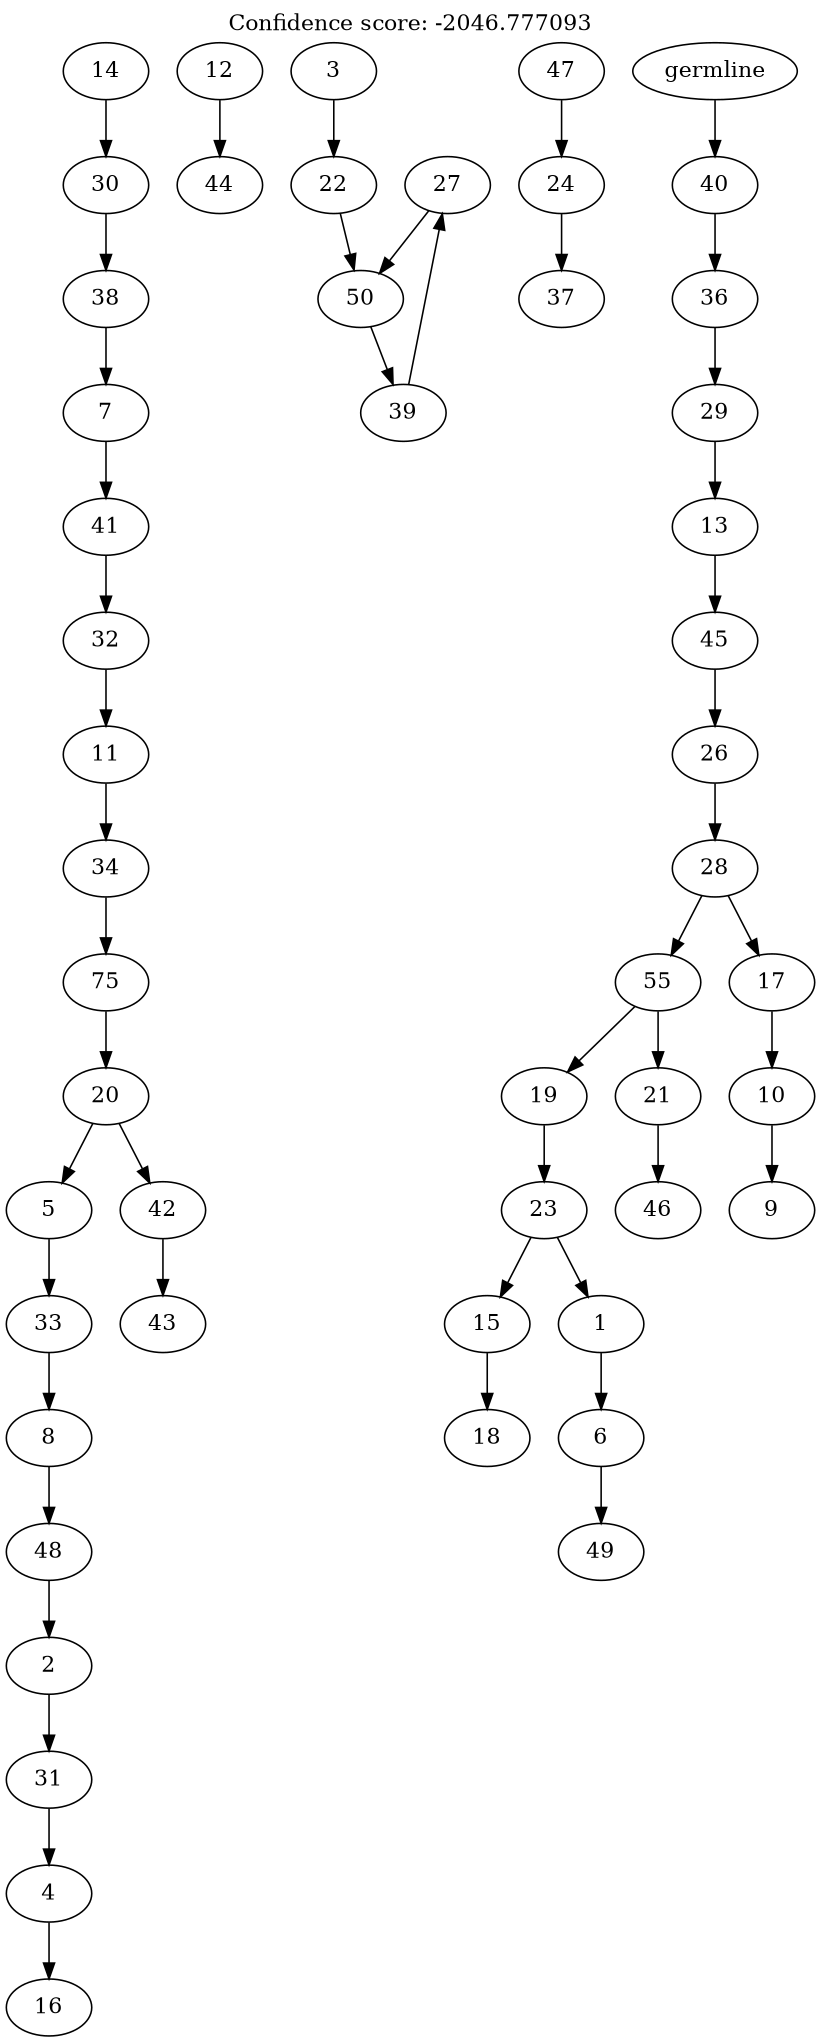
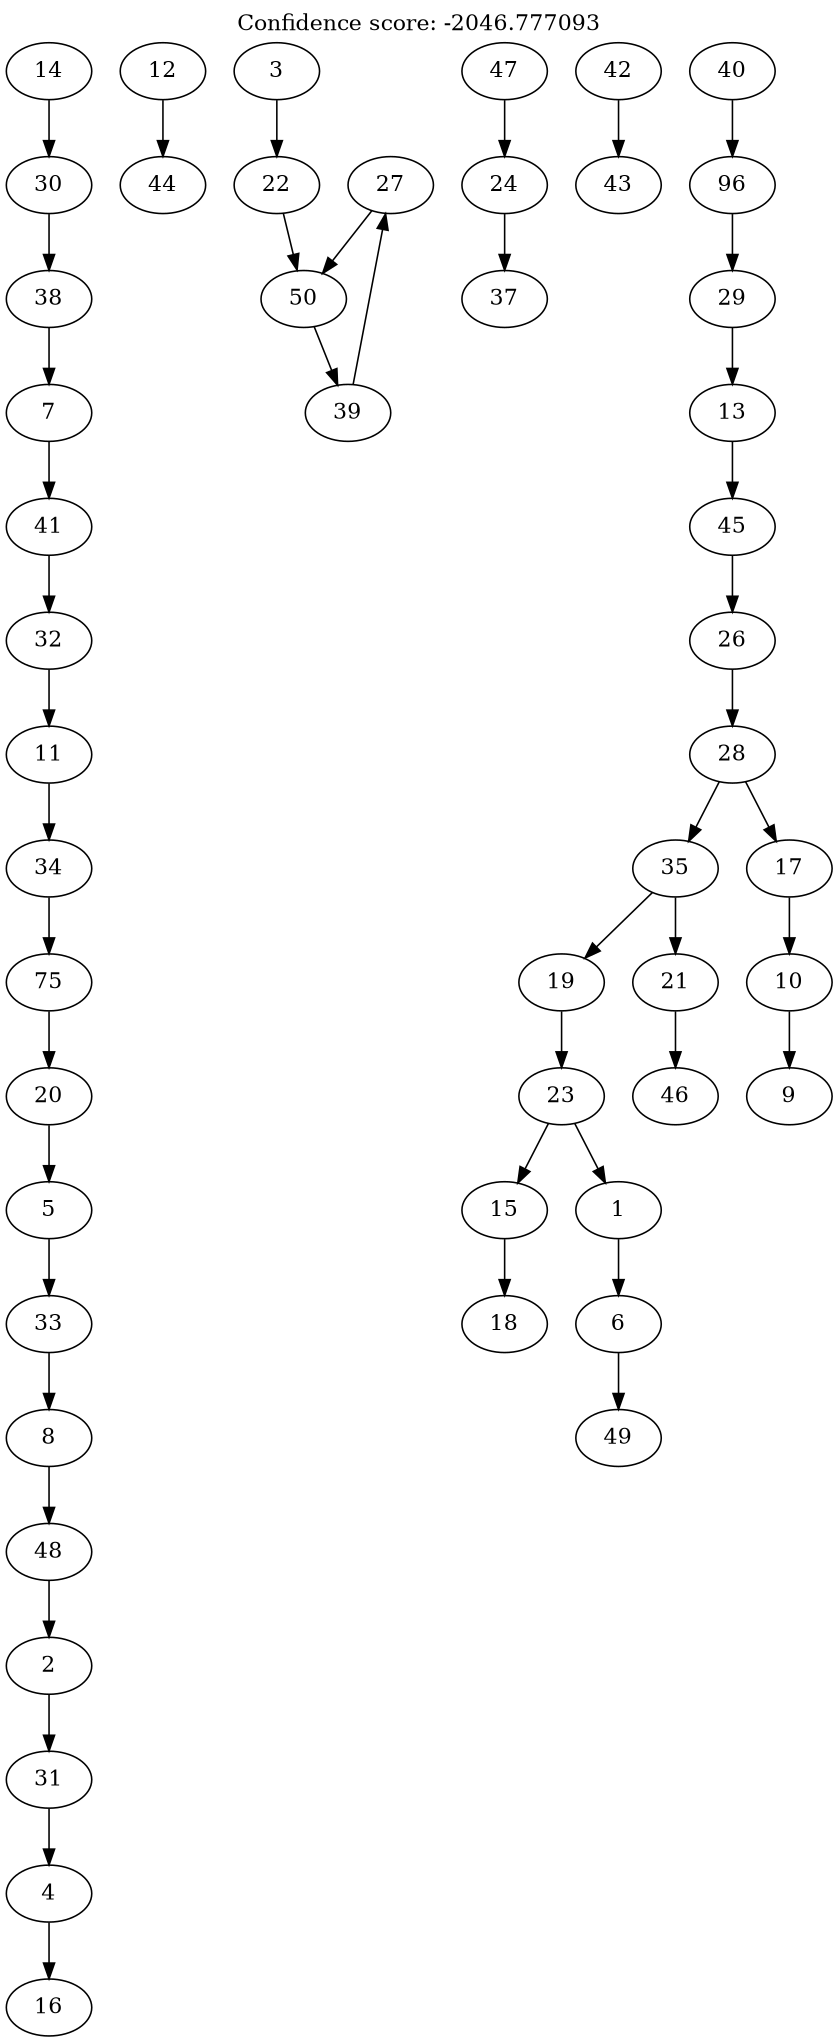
node "germline": removed
node "36": label "36" -> "96"
node "55": label "55" -> "35"
edge "20" -> "42": removed
